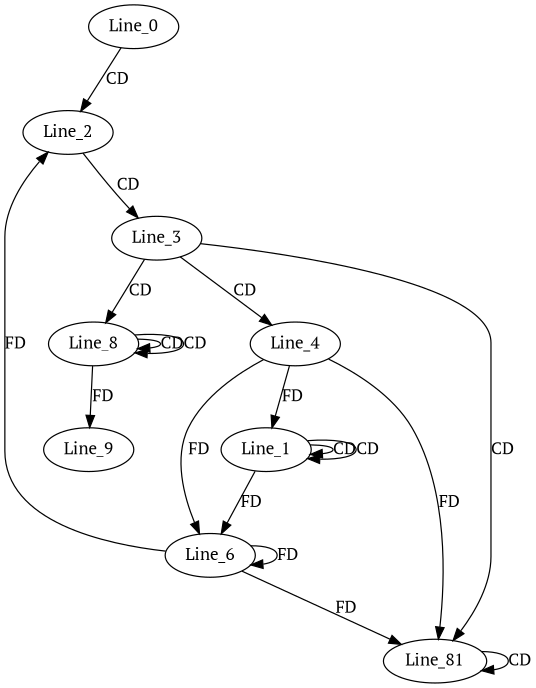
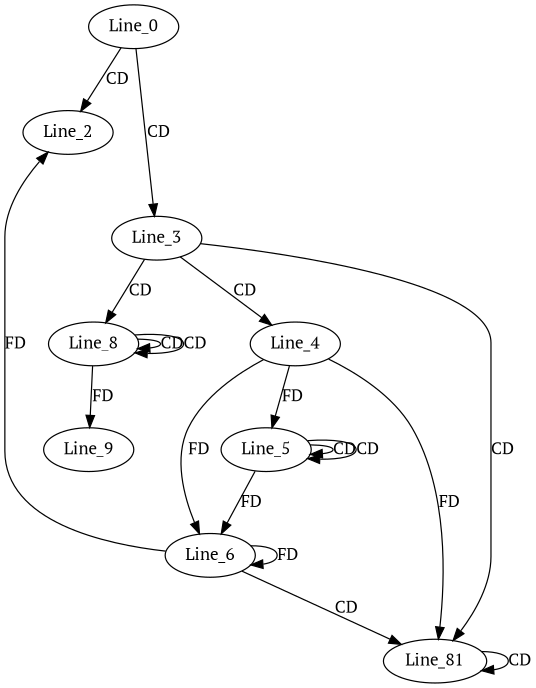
edge "Line_2" -> "Line_3": now "Line_0" -> "Line_3"
node "Line_1": label "Line_1" -> "Line_5"
edge "Line_6" -> "Line_81": label "FD" -> "CD"
